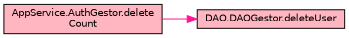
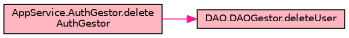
node "AppService.AuthGestor.delete Count": label "AppService.AuthGestor.delete Count" -> "AppService.AuthGestor.delete AuthGestor"
